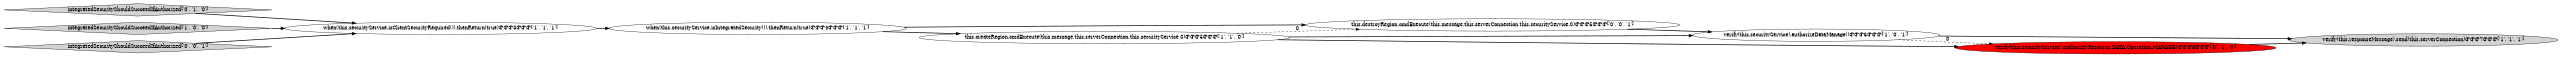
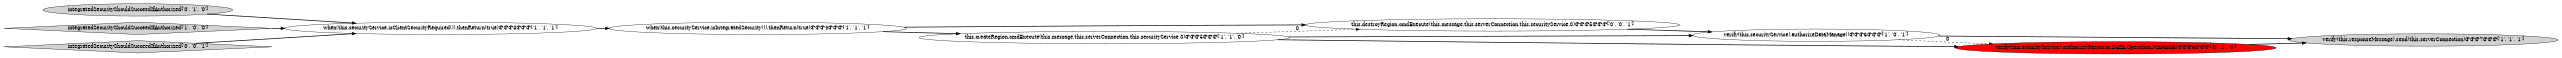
node "integratedSecurityShouldSucceedIfAuthorized['0', '1', '0']": shape diamond -> ellipse
